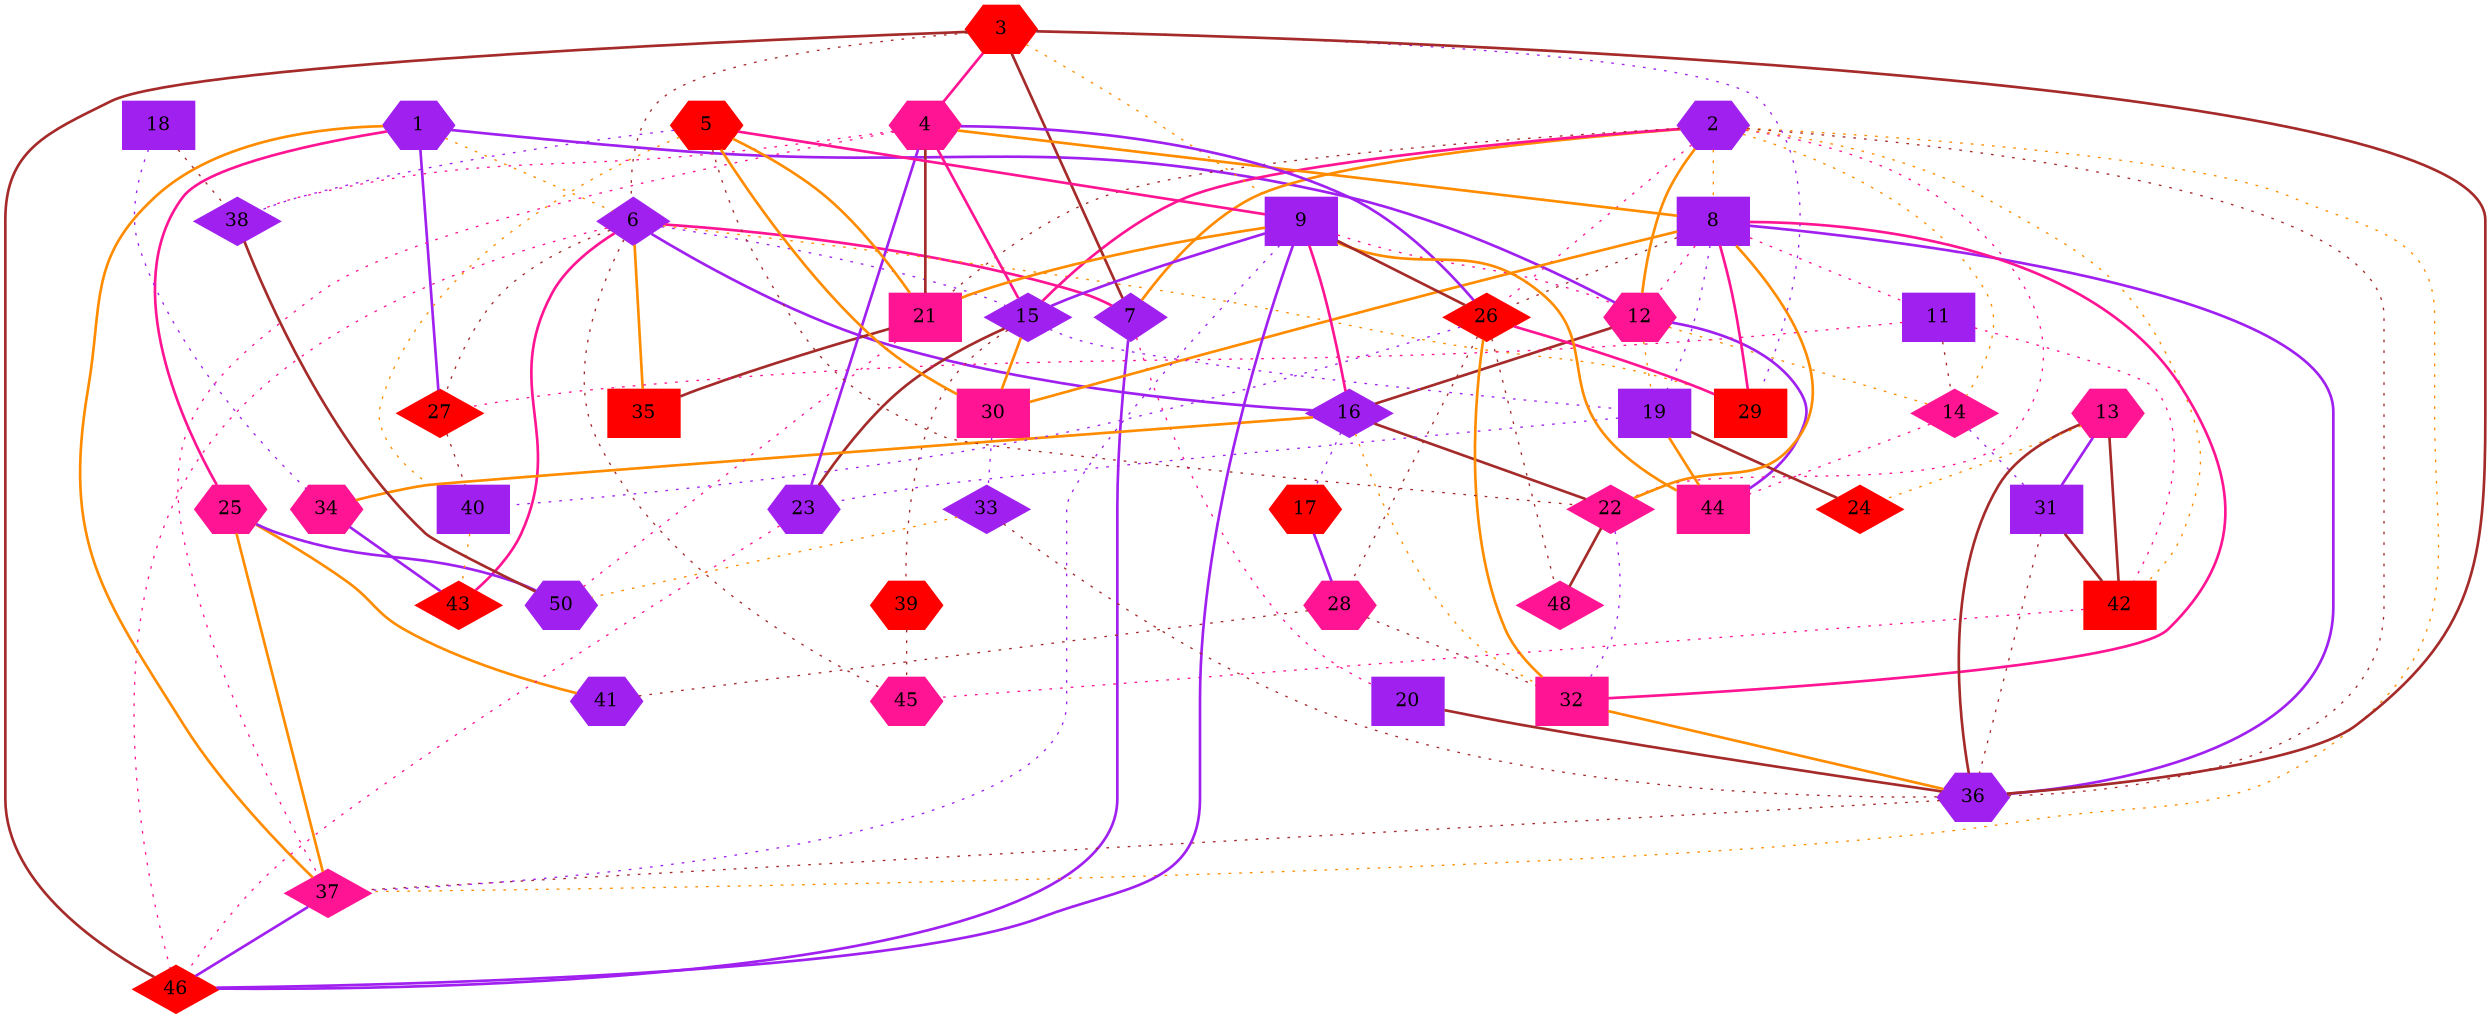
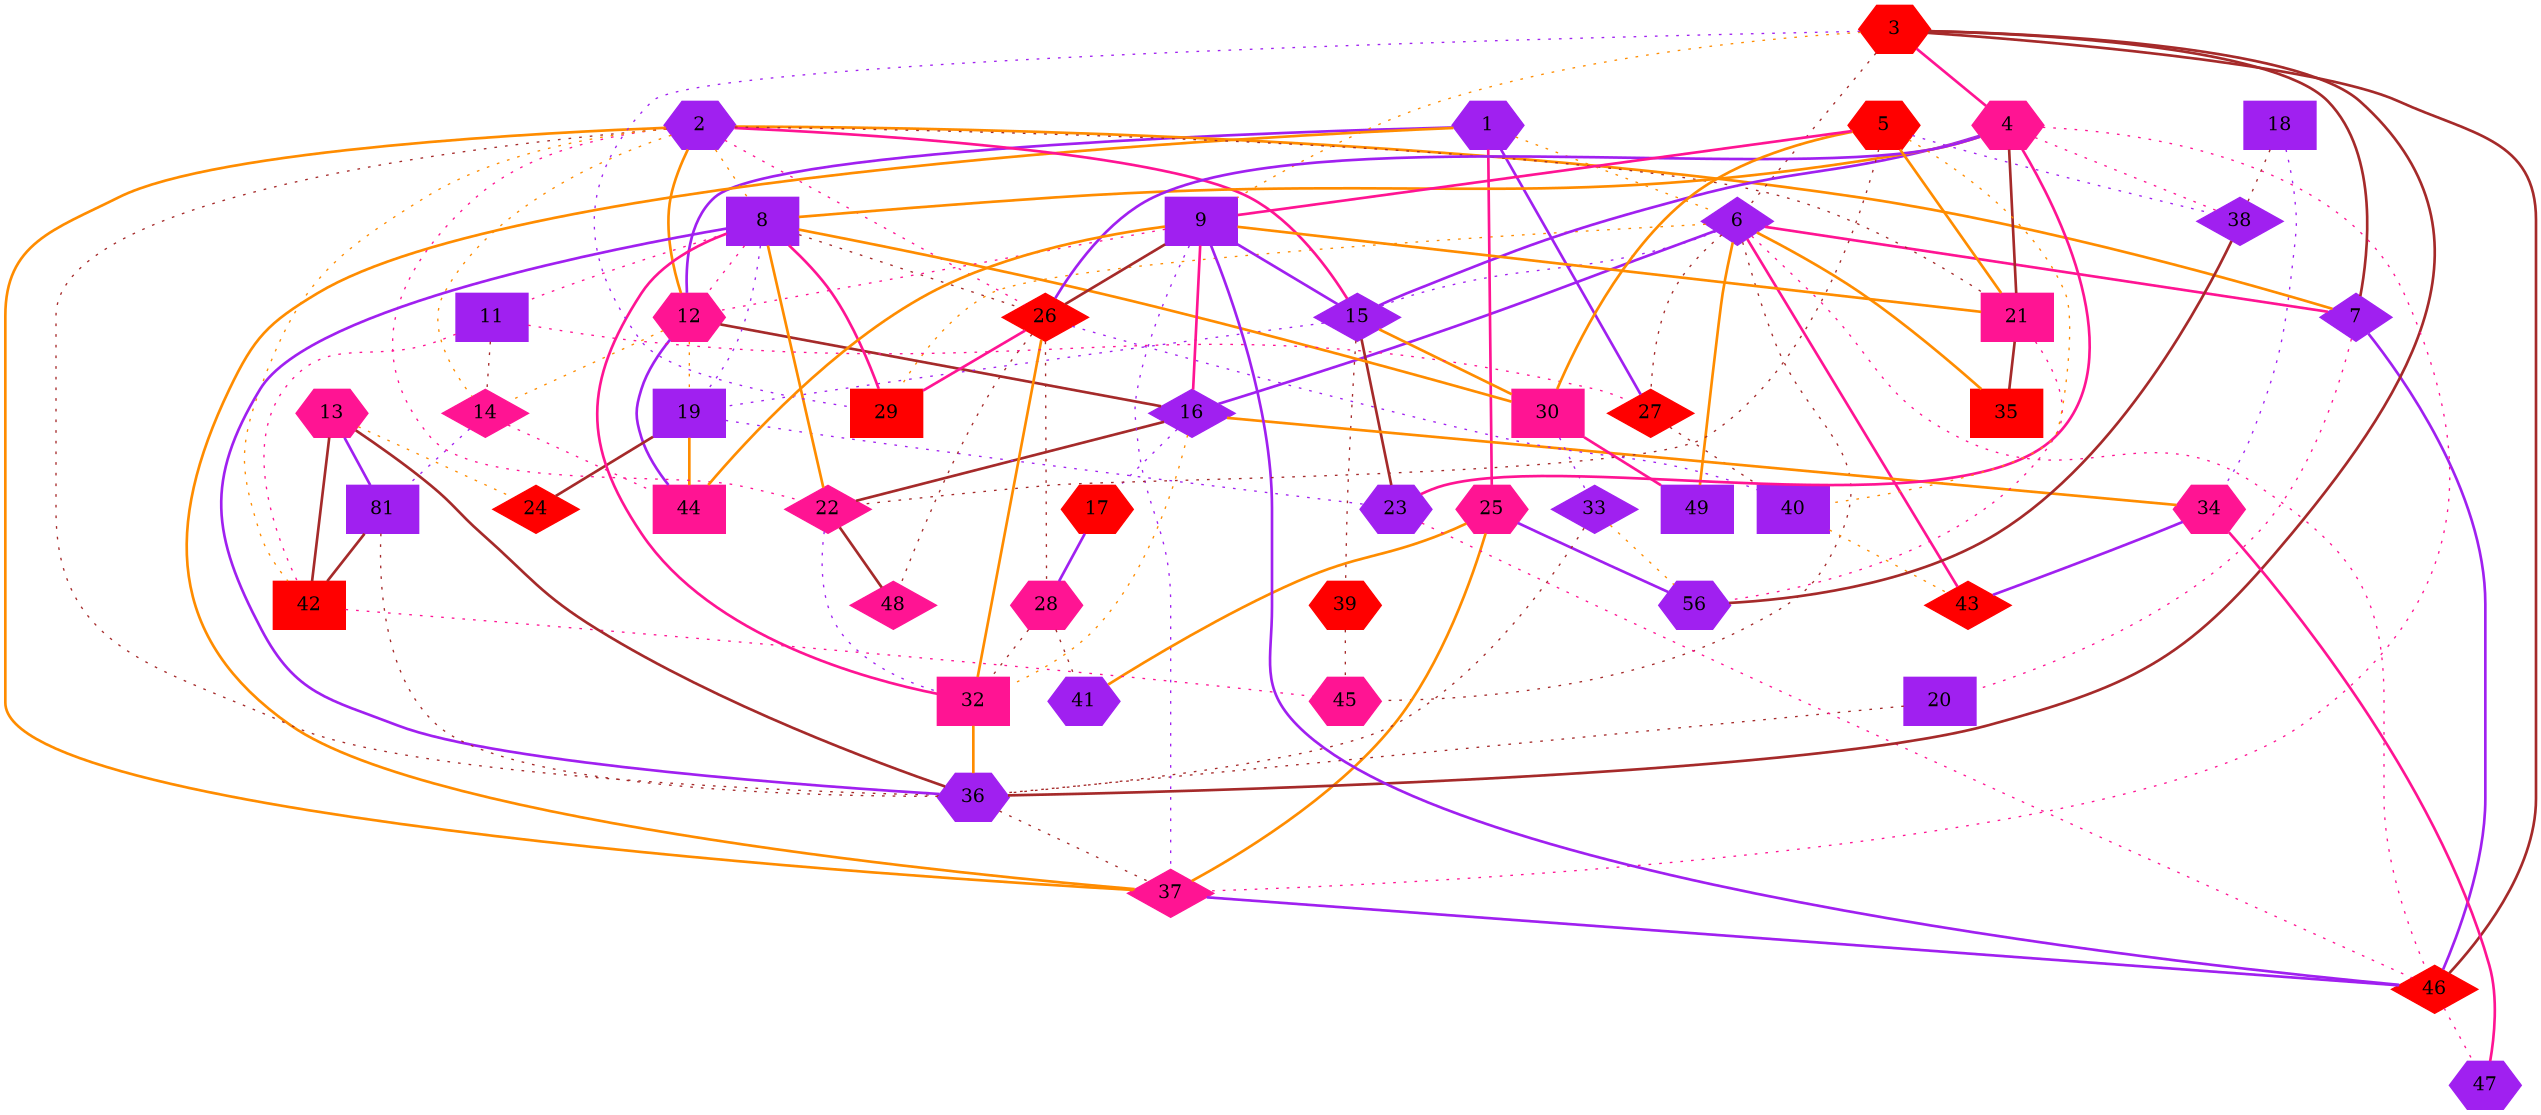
edge "4" -- "15": color deeppink -> purple
edge "4" -- "23": color purple -> deeppink
node "49": added
node "31": label "31" -> "81"
node "50": label "50" -> "56"
edge "20" -- "36": style bold -> dotted
edge "2" -- "37": style dotted -> bold
node "47": added
